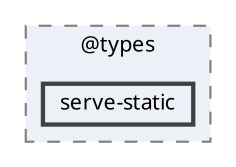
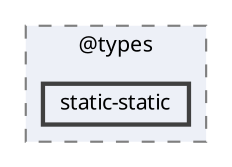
node "serve-static": label "serve-static" -> "static-static"
